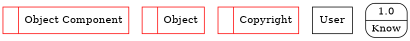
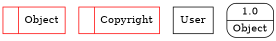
node "Object Component": removed
node "1.0": text "Know" -> "Object"
